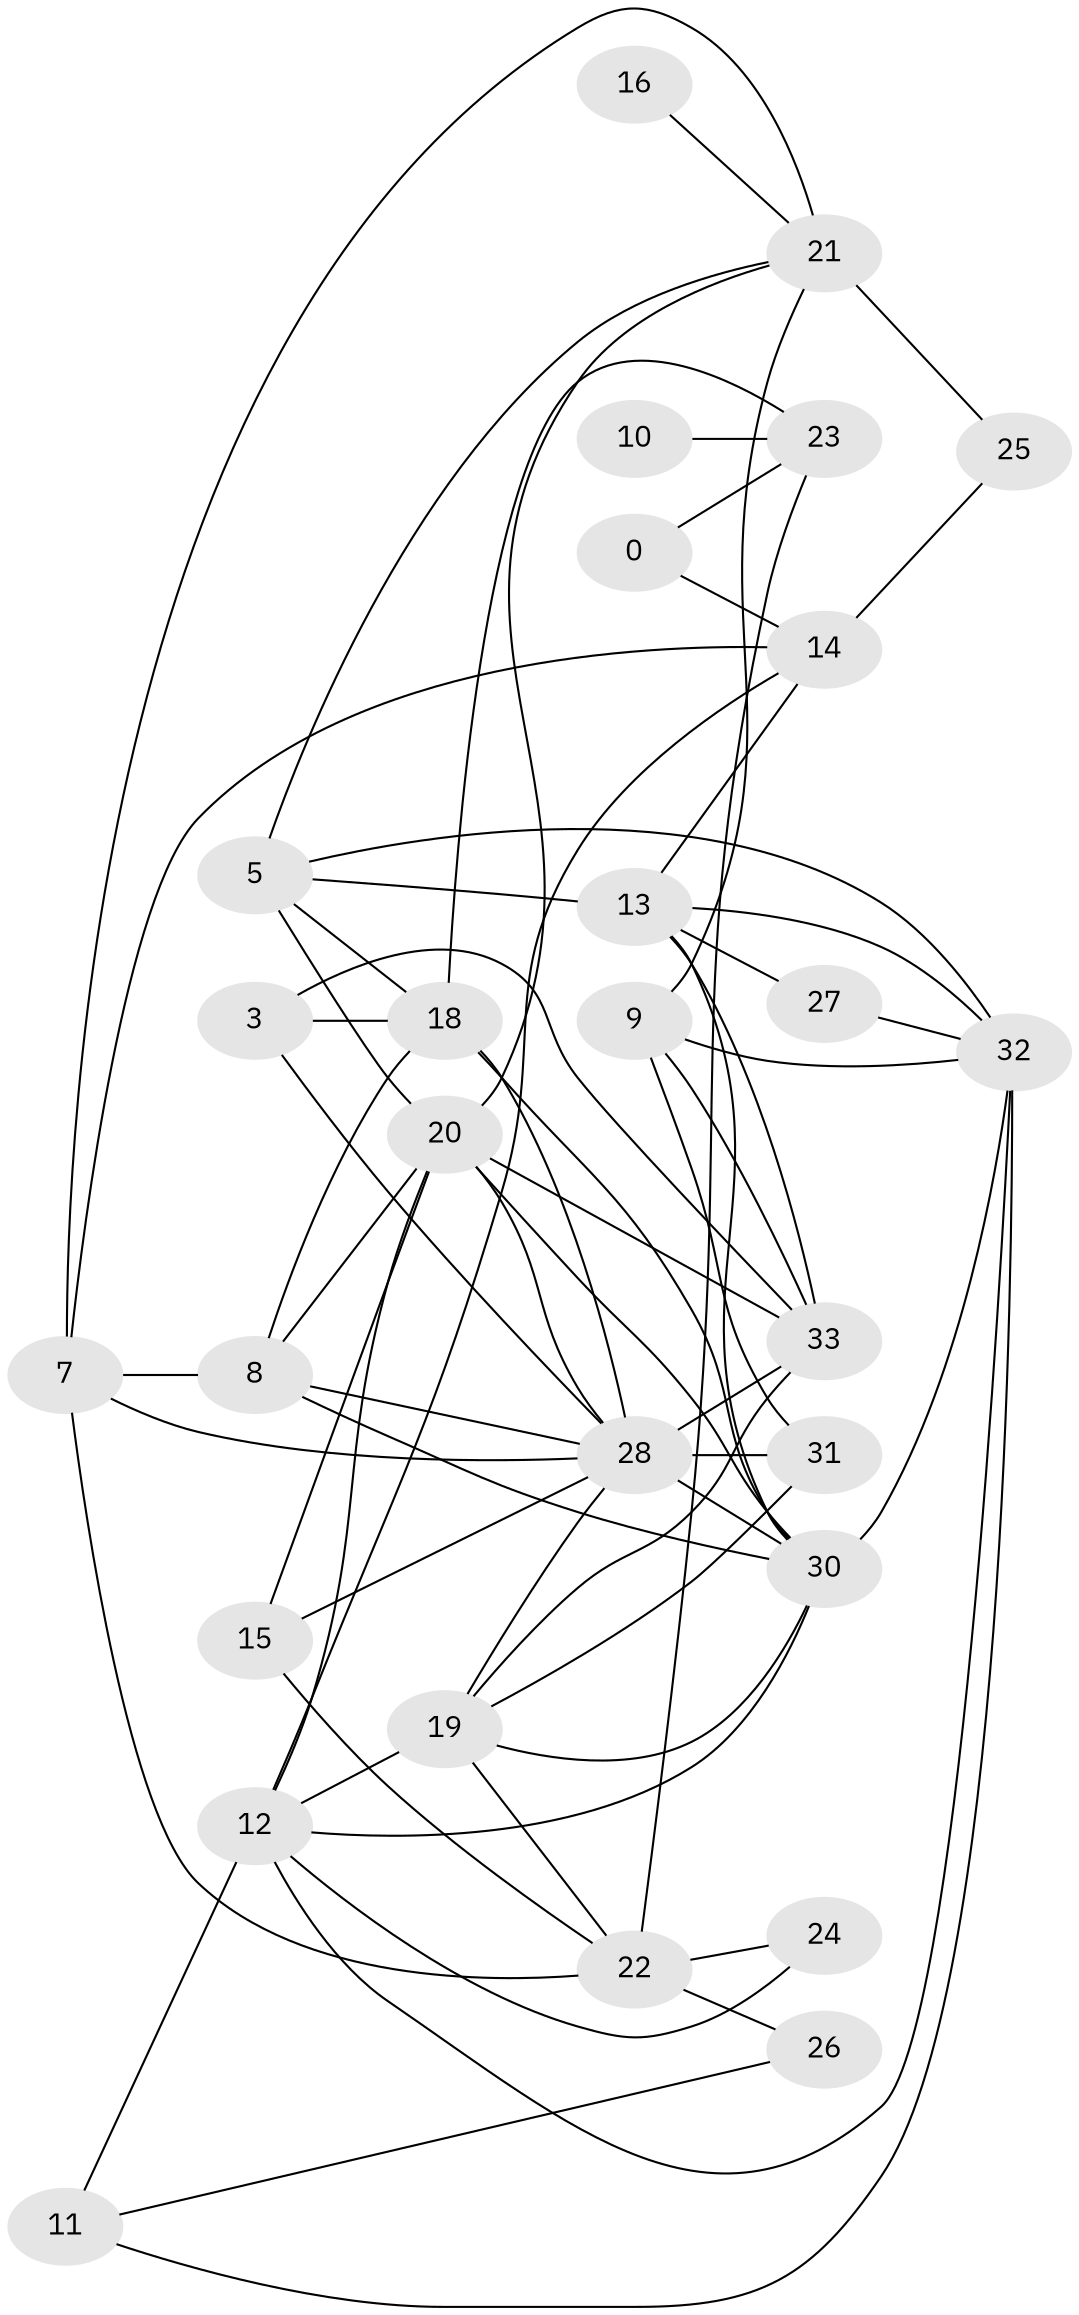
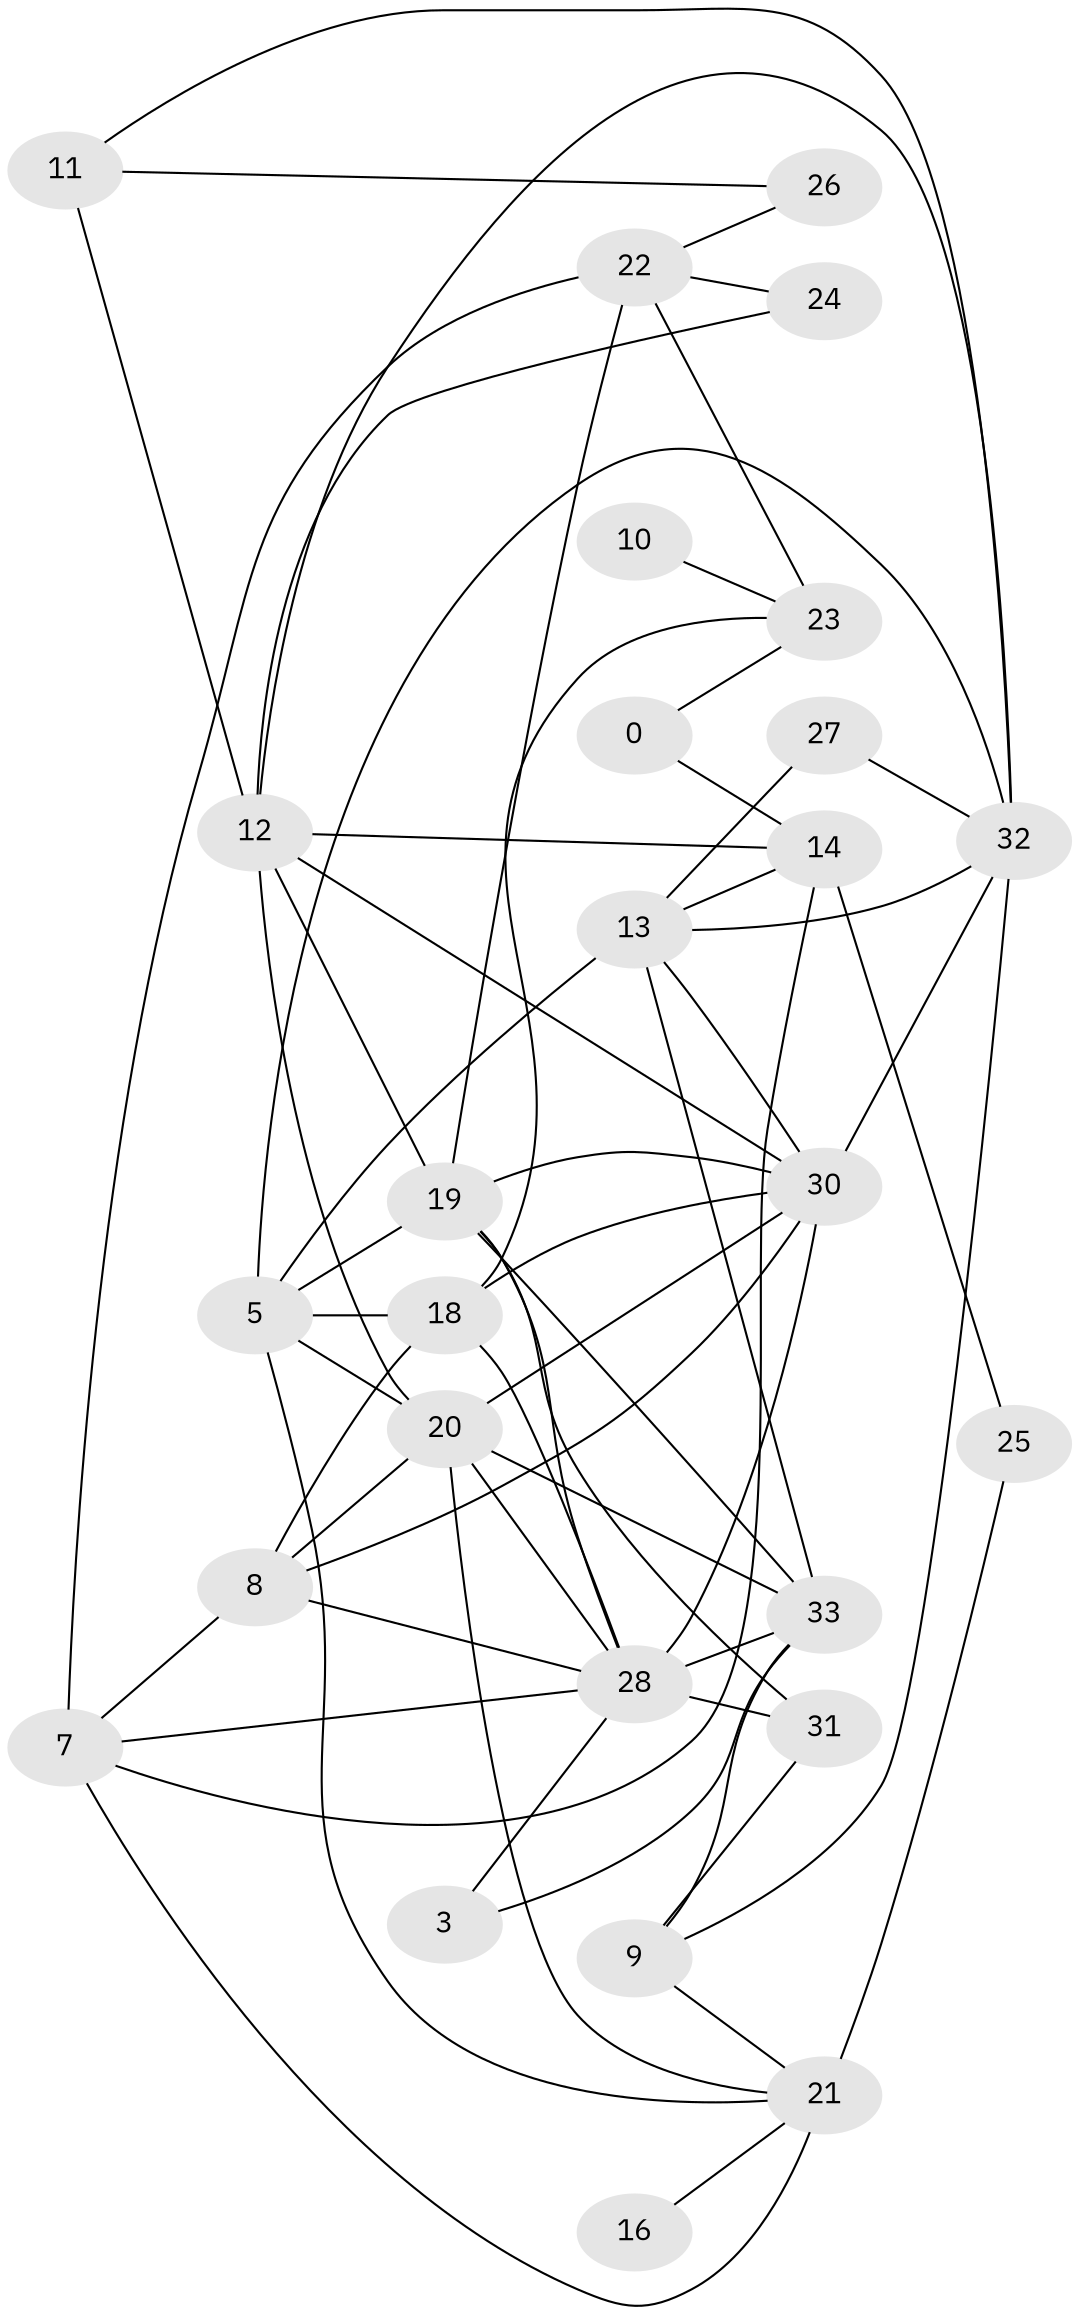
edge "3" -- "18": removed
edge "19" -- "5": added
node "15": removed
